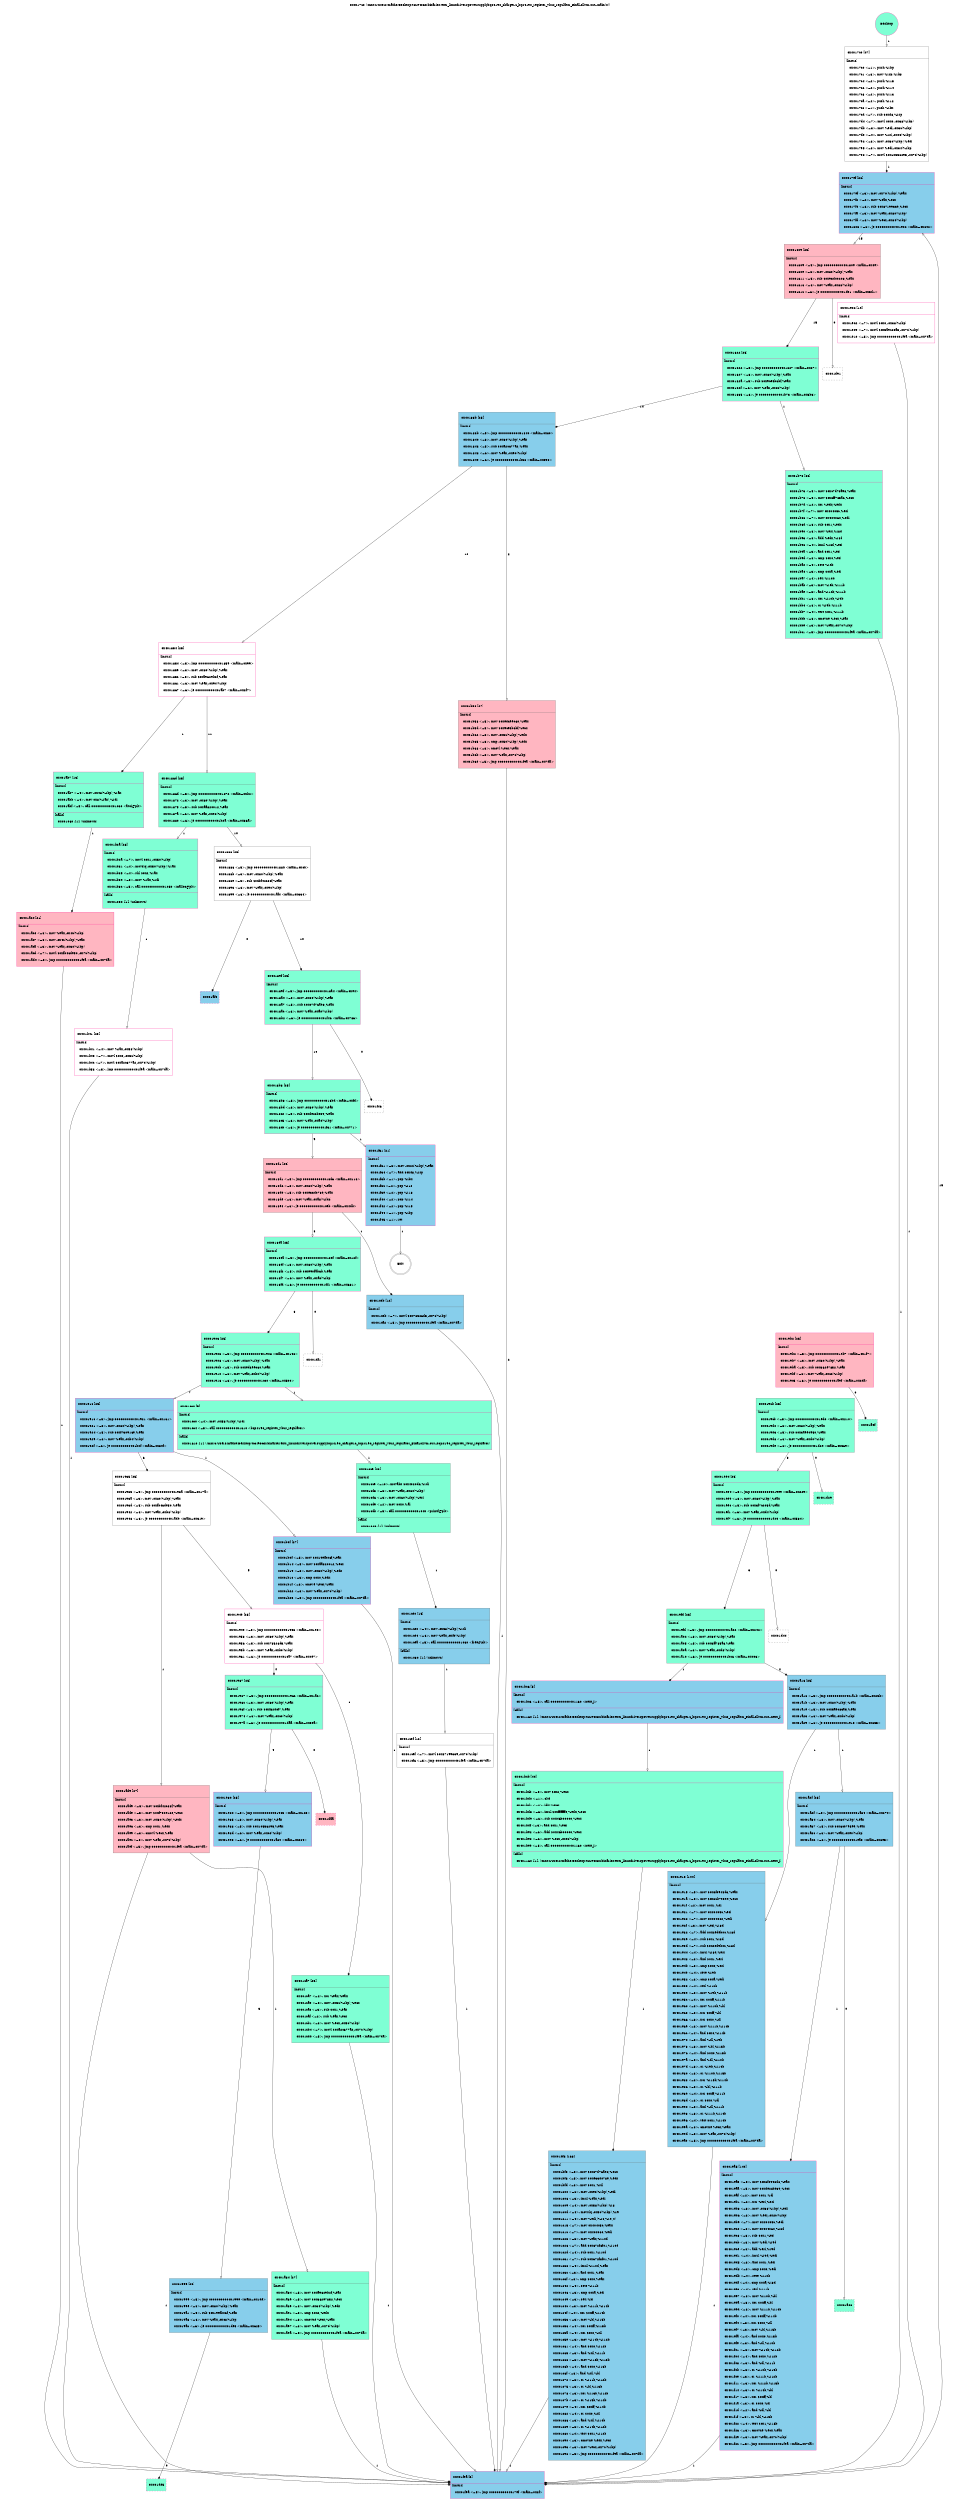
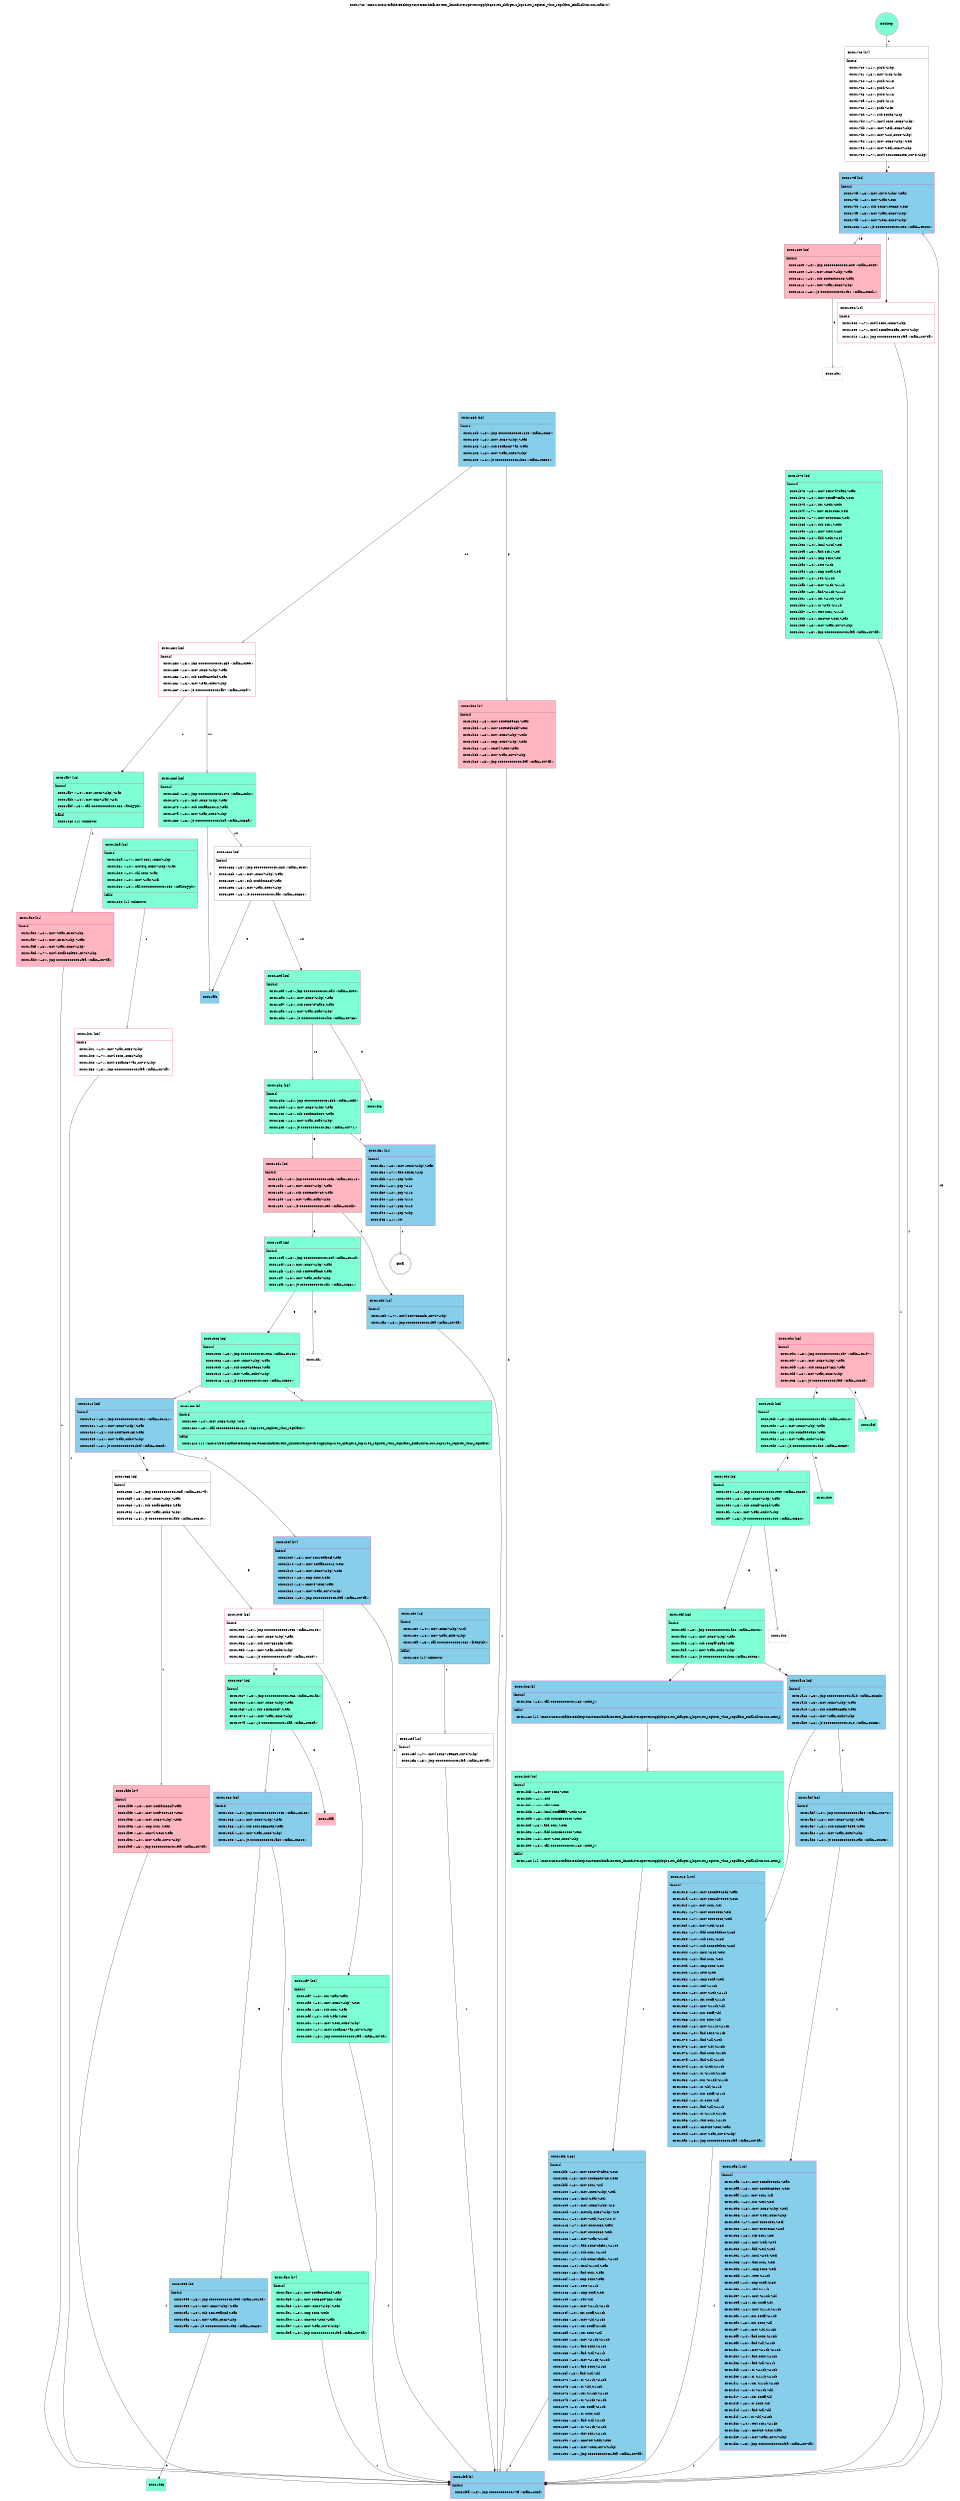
edge "0x4017ef [26]" -> "0x401e02 [19]": added, label "1"
node "0x401822 [25]": removed
edge "0x40186d [25]" -> "0x401b2a [23]": now "0x40186d [25]" -> "0x401af4"
edge "0x401ab7 [13]" -> "0x401ac4 [21]": arrowhead diamond -> onormal
node "0x401f46": fillcolor white -> aquamarine
node "Exit": label "Exit" -> "Final"
edge "0x4019b2 [25]" -> "0x4019cb [25]": added, label "3"
node "0x401cc9 [23]": removed
edge "0x401ad9 [27]" -> "0x401a84 [27]": now "0x401980 [25]" -> "0x401a84 [27]"
node "0x401a48": removed
